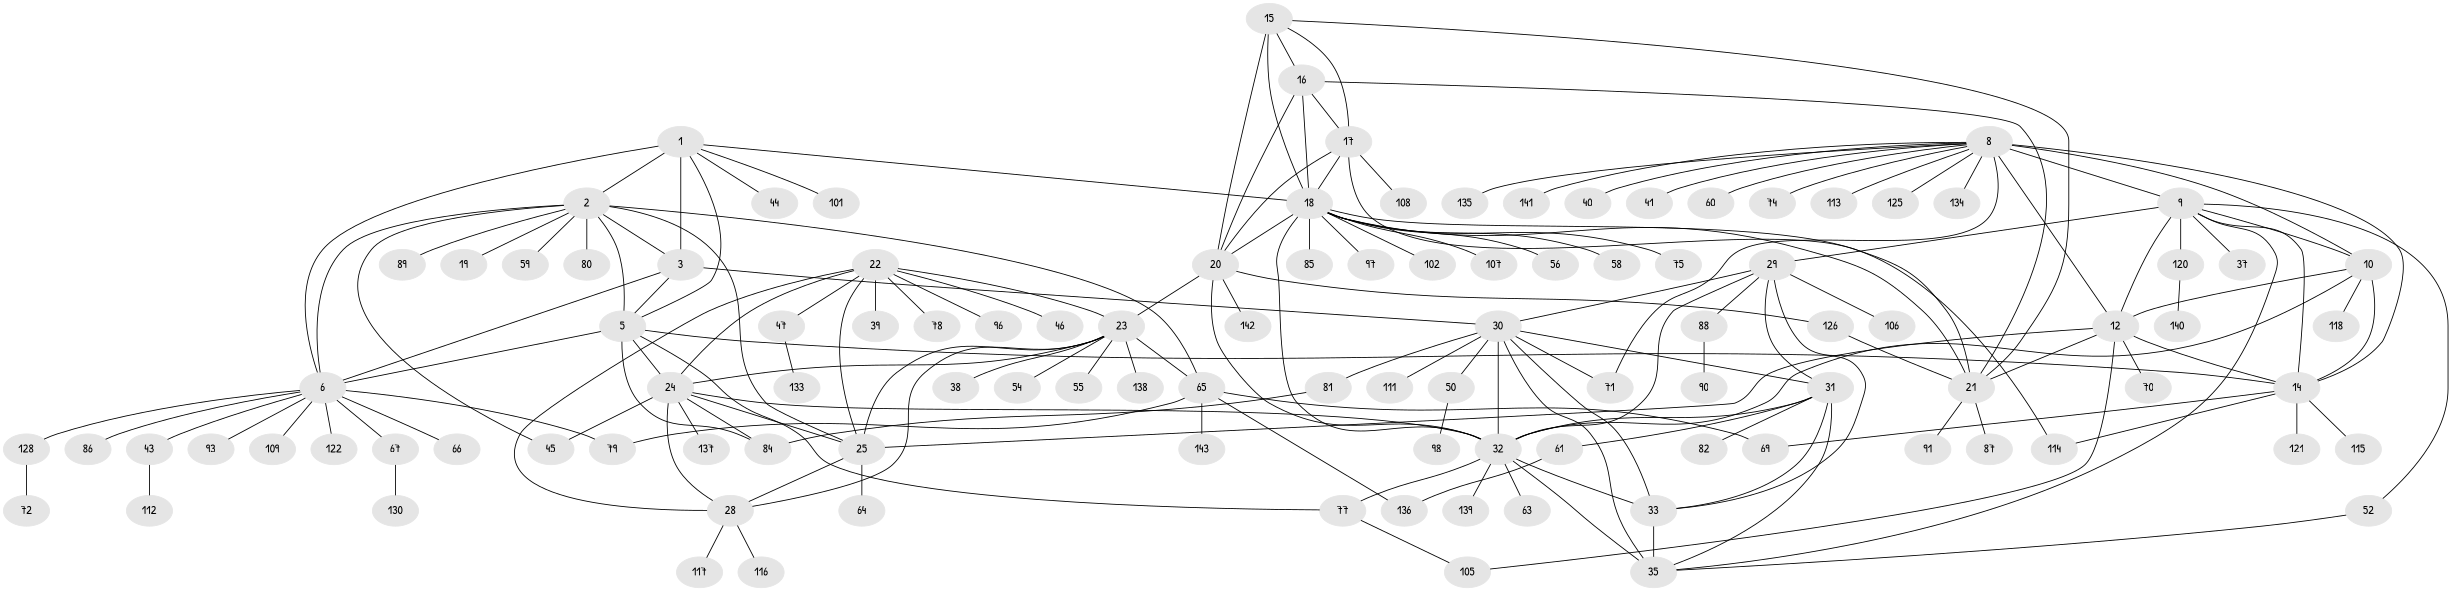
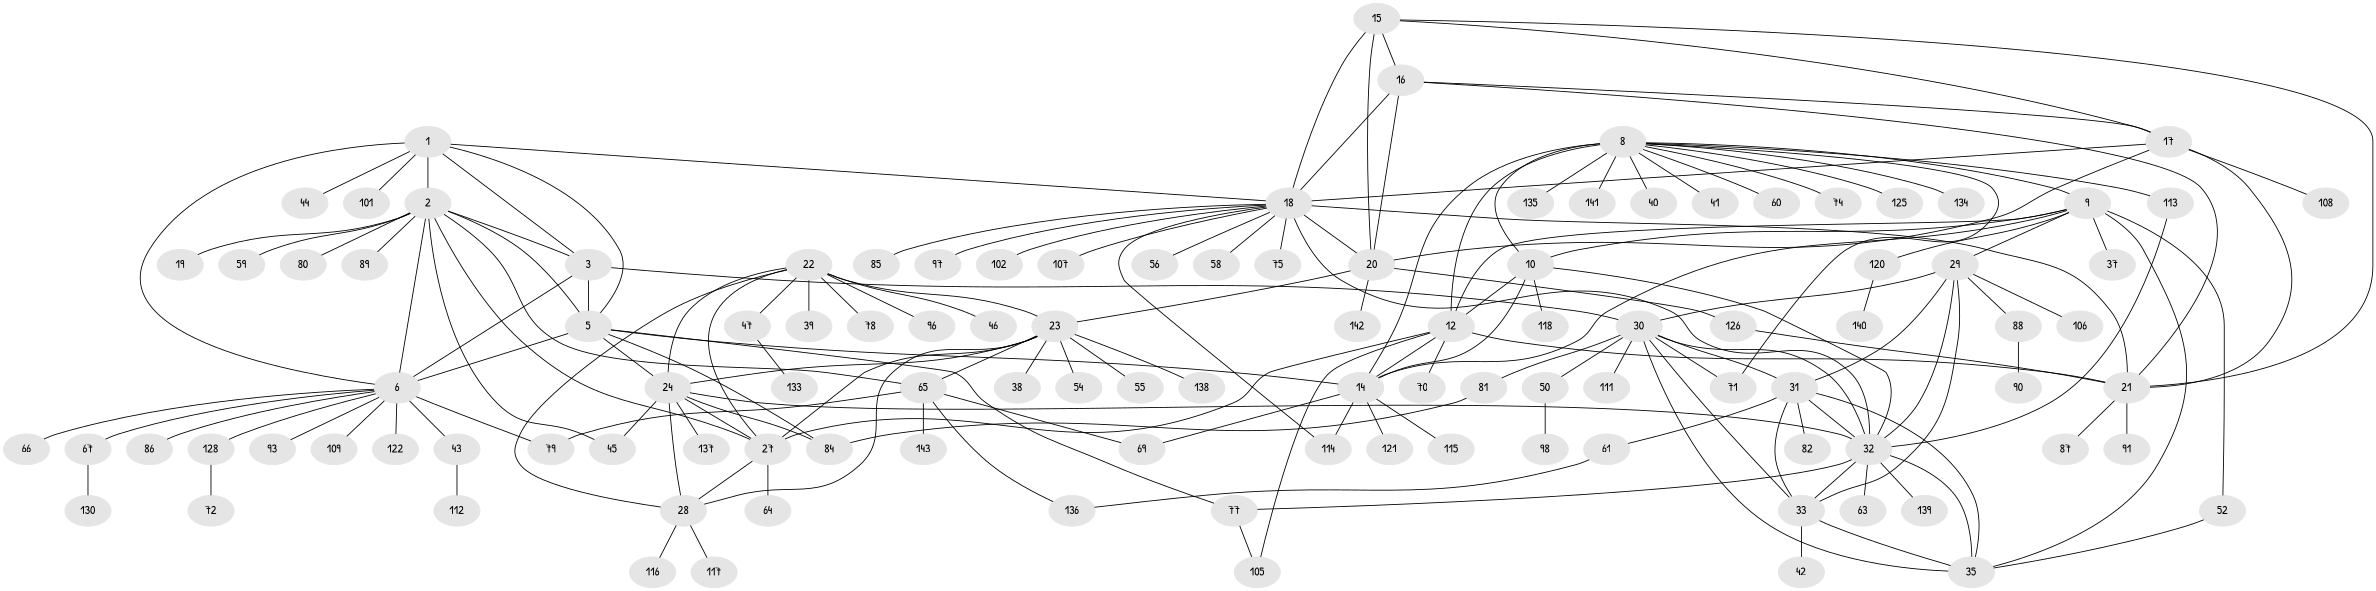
edge "20" -- "32": now "113" -- "32"
node "25": label "25" -> "27"
node "42": added
